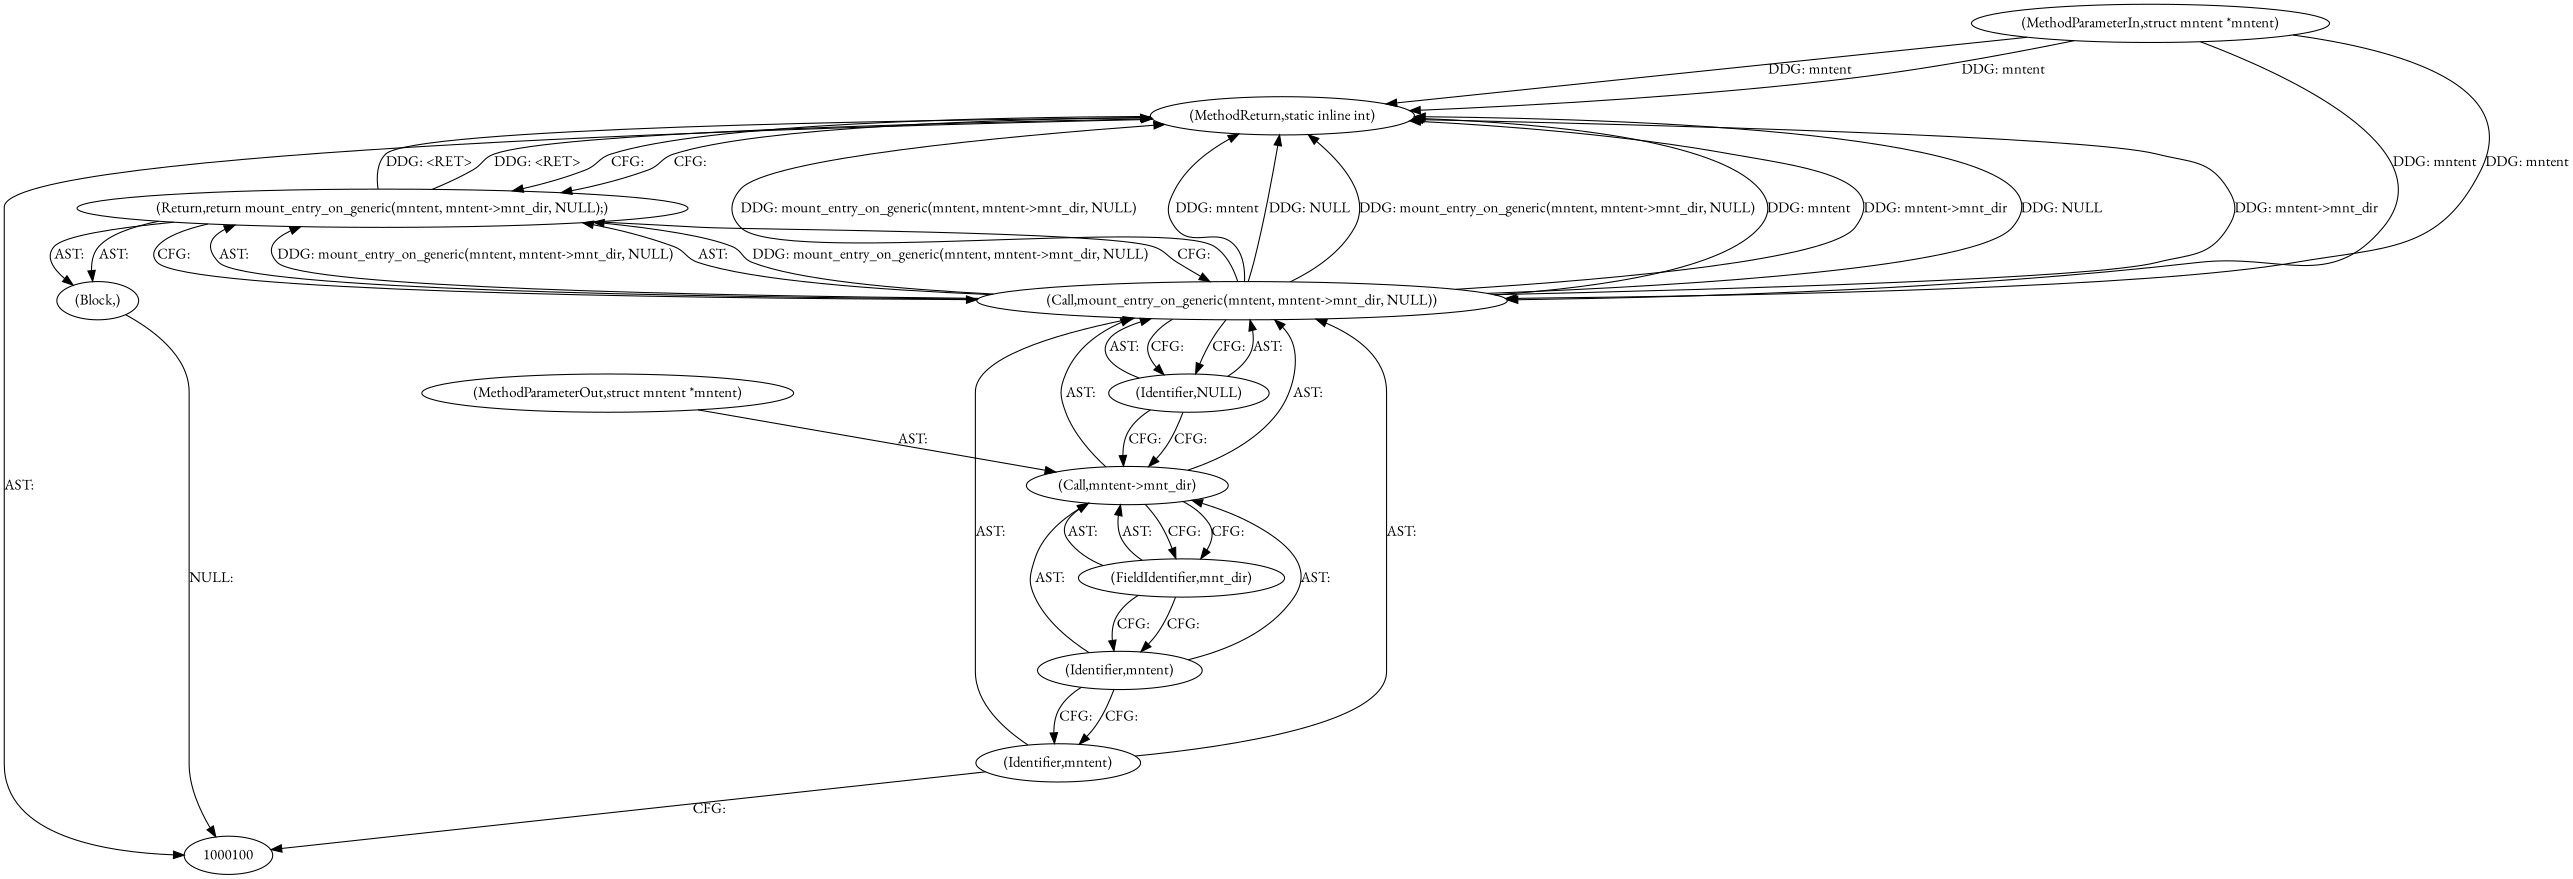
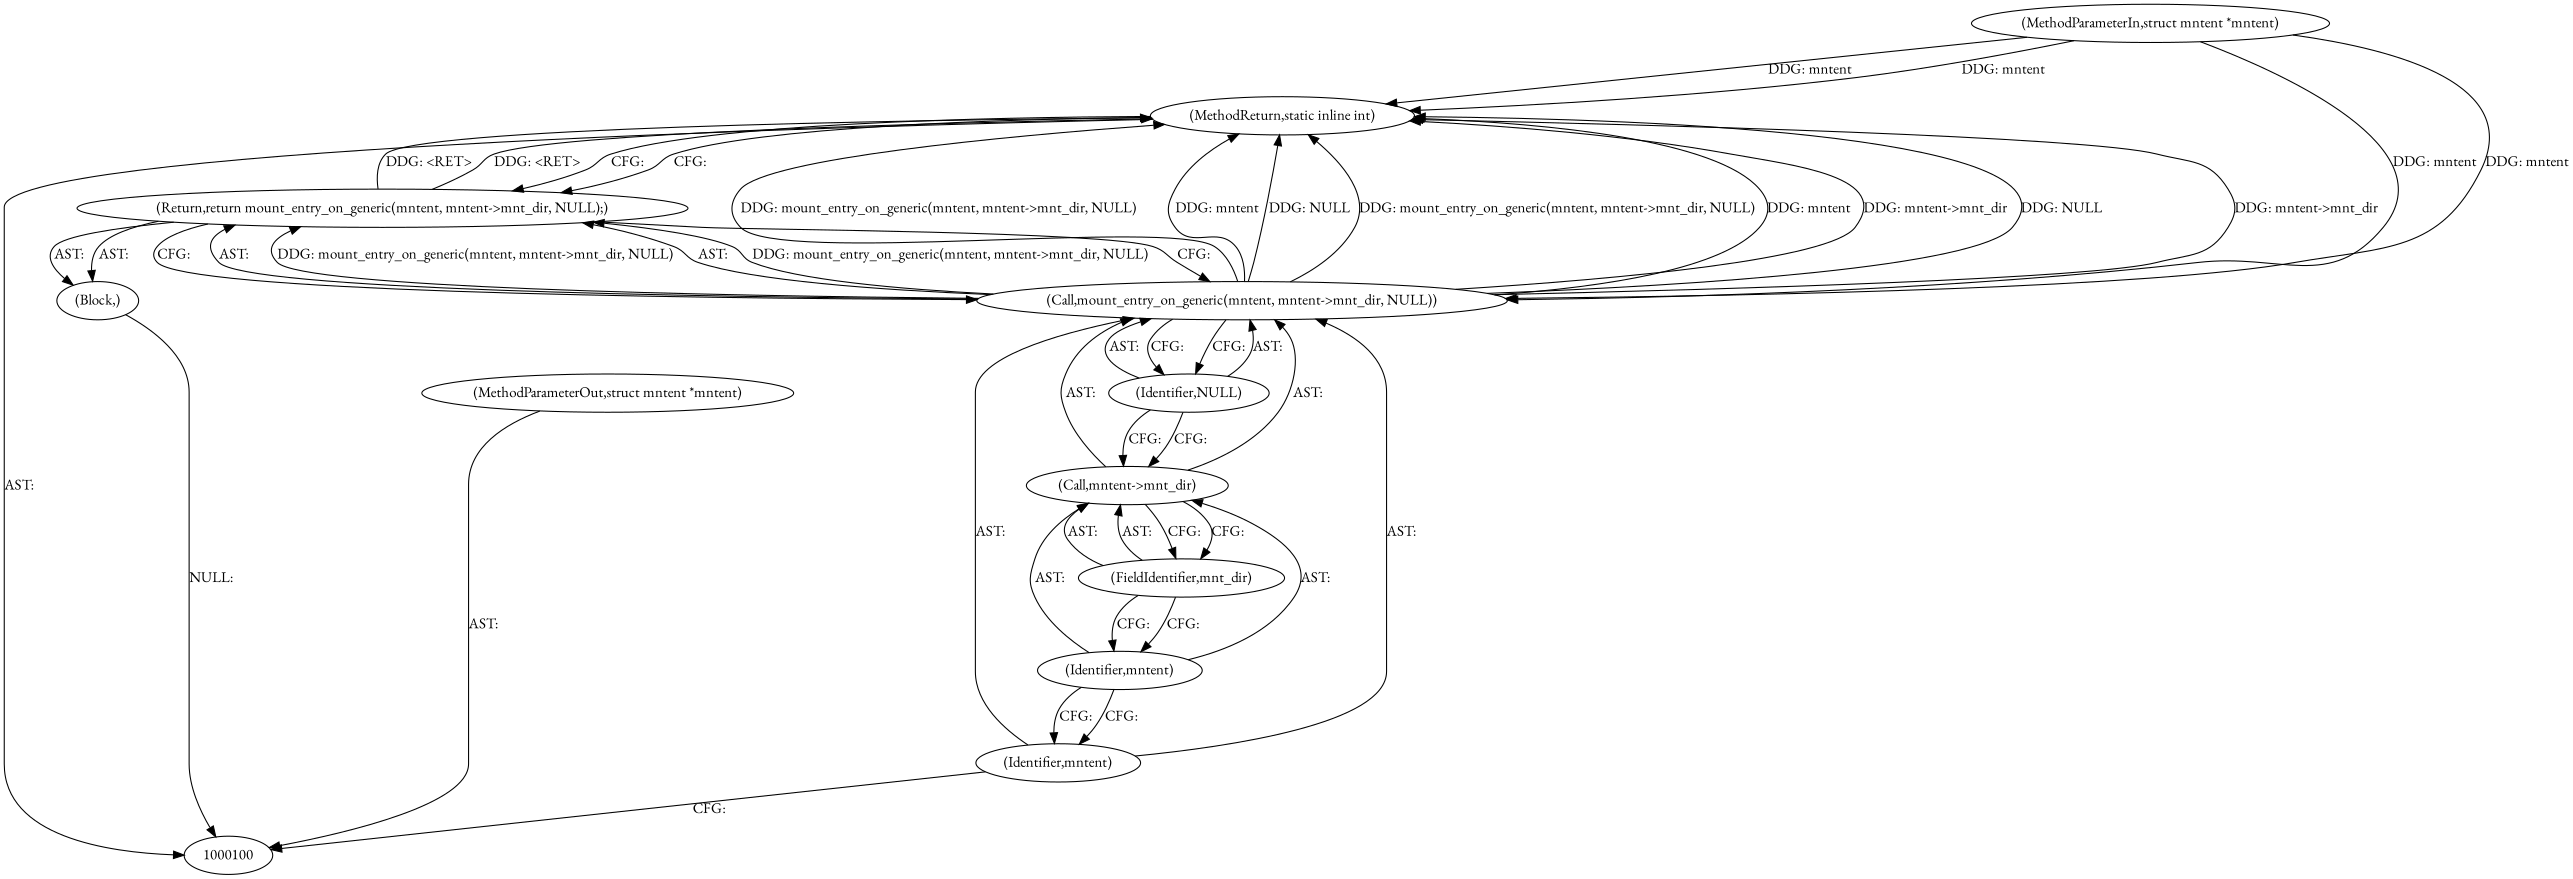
edge "(MethodParameterOut,struct mntent *mntent)" -> "(Call,mntent->mnt_dir)": now "(MethodParameterOut,struct mntent *mntent)" -> "1000100"
